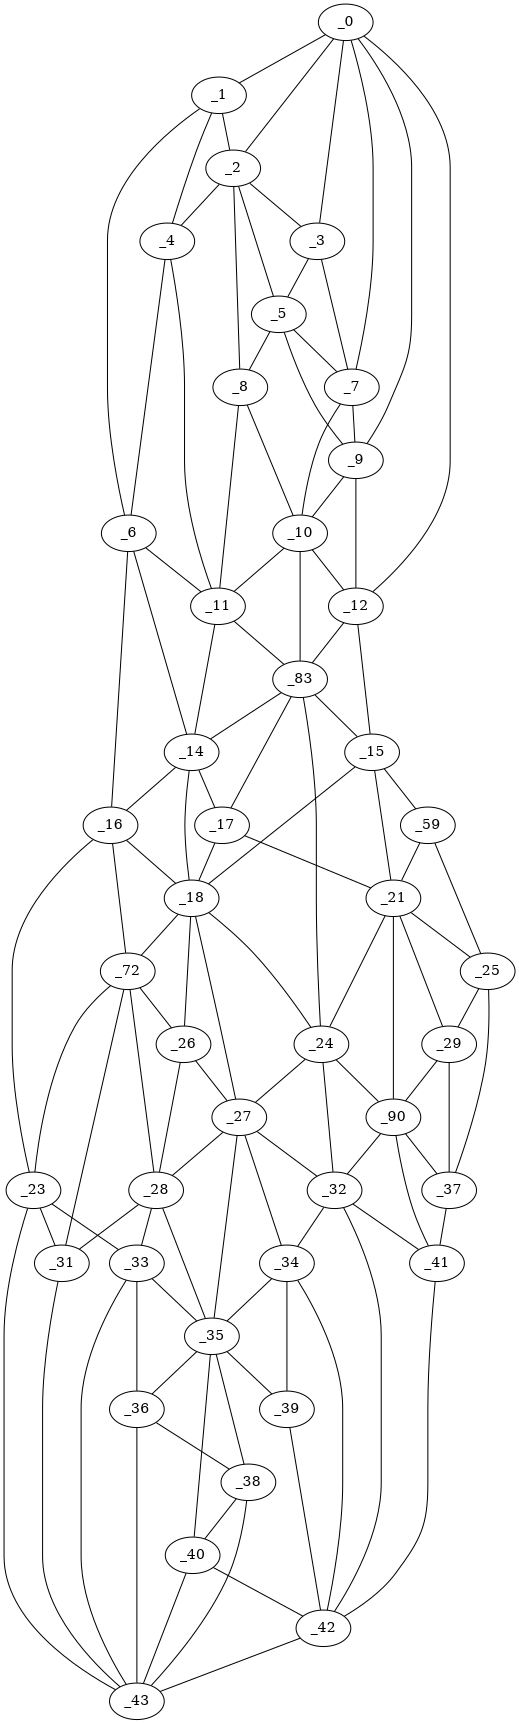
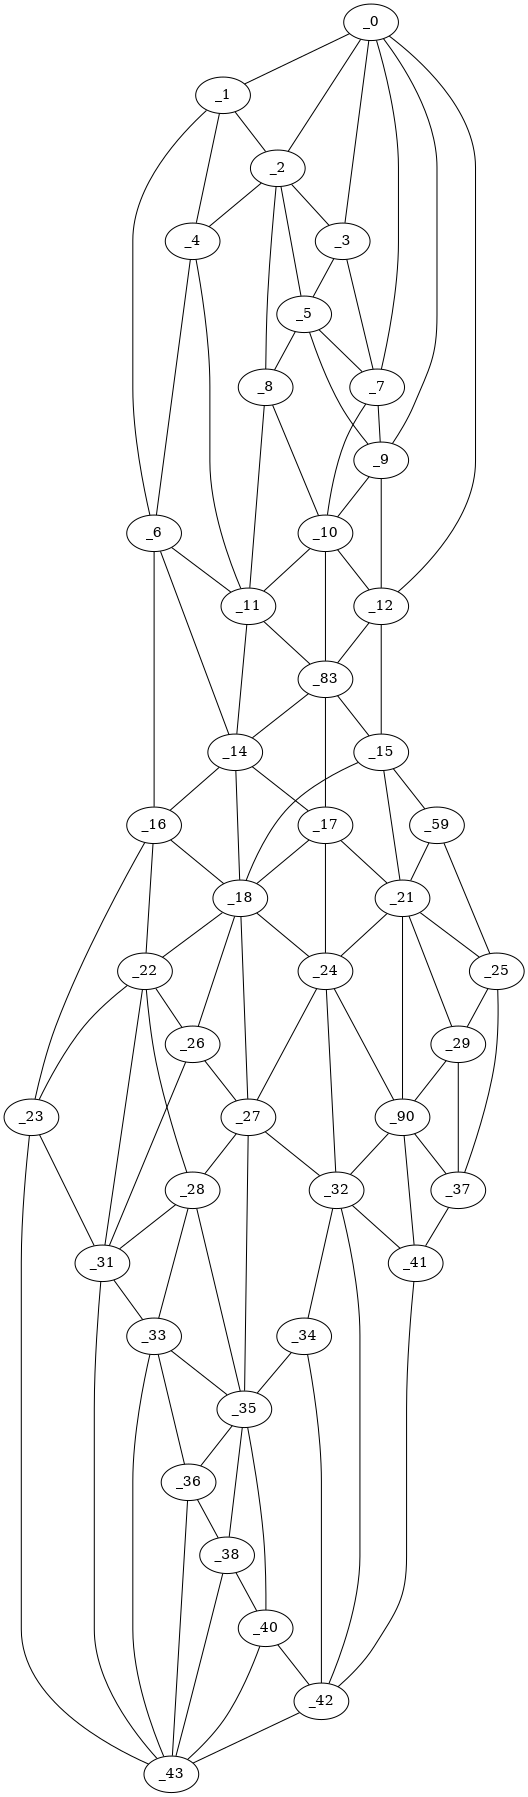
edge "_83" -- "_24": now "_17" -- "_24"
node "_72": label "_72" -> "_22"
edge "_26" -- "_28": now "_26" -- "_31"
edge "_27" -- "_34": removed
edge "_23" -- "_33": now "_31" -- "_33"
node "_39": removed
